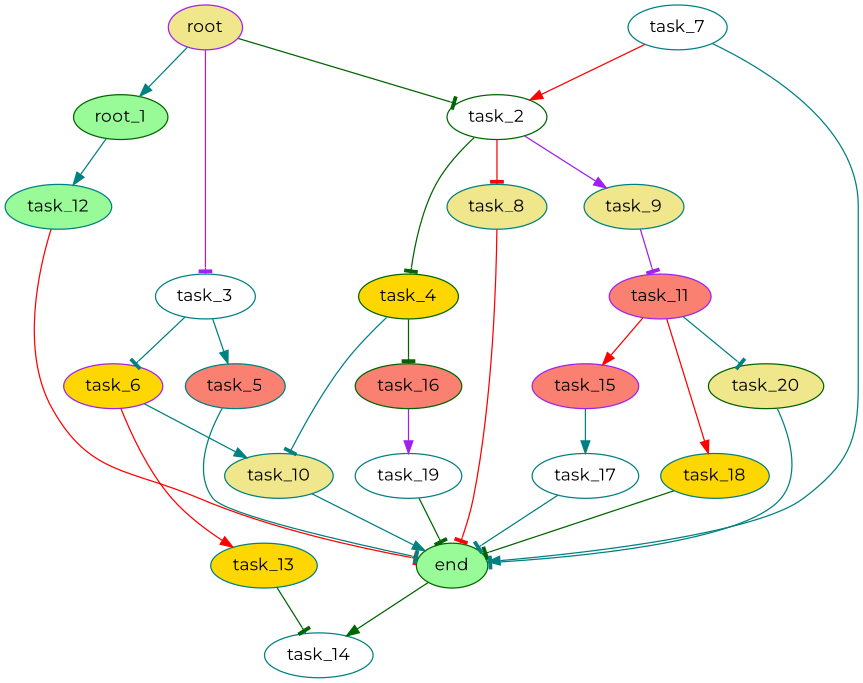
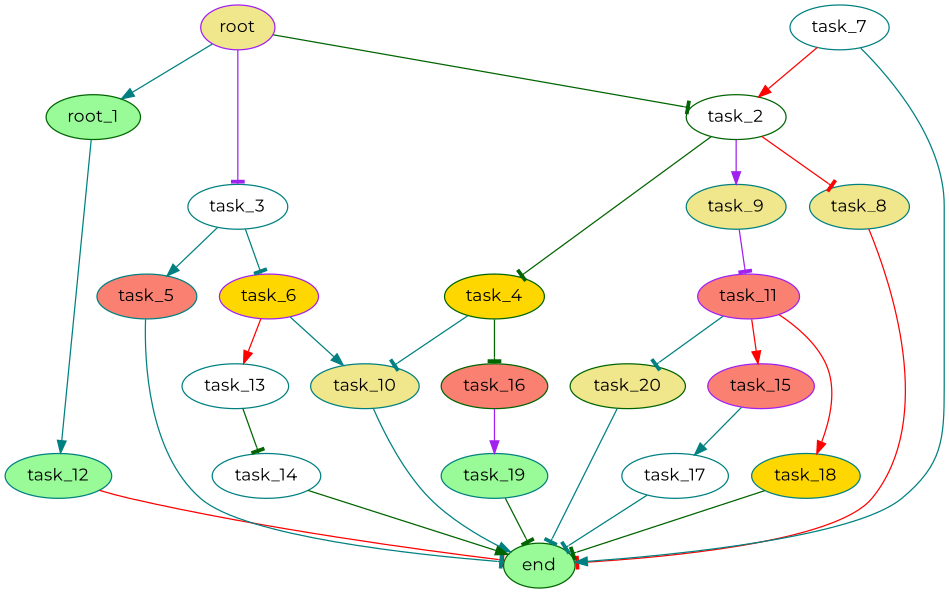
node "task_19": fillcolor white -> palegreen
node "task_13": fillcolor gold -> white
edge "end" -> "task_14": reversed
